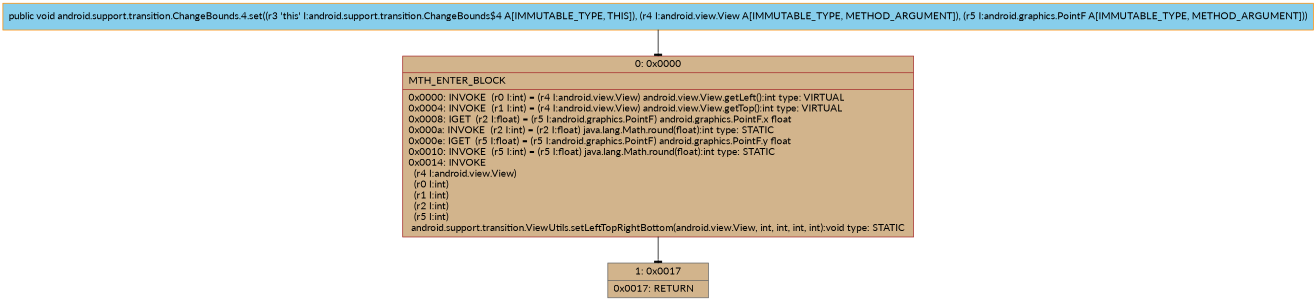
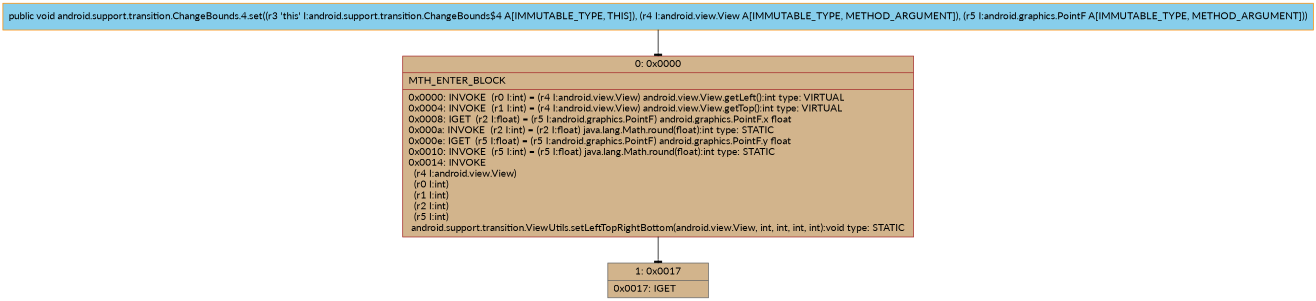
node "1: 0x0017": text "0x0017: RETURN" -> "0x0017: IGET"
